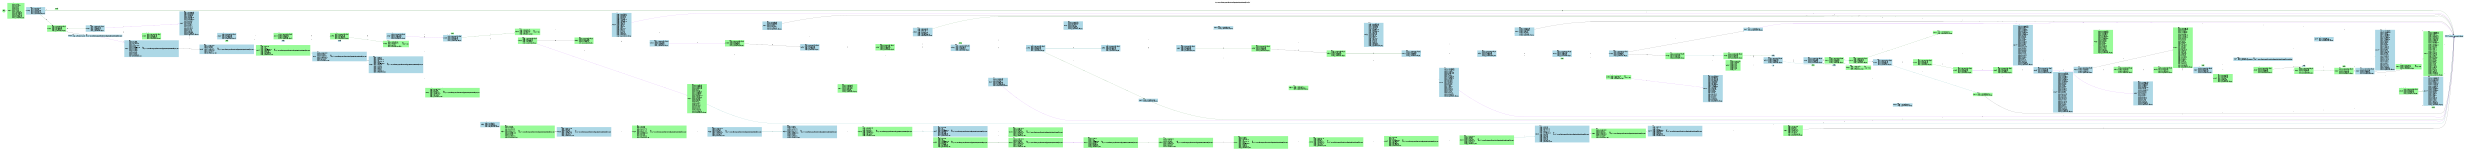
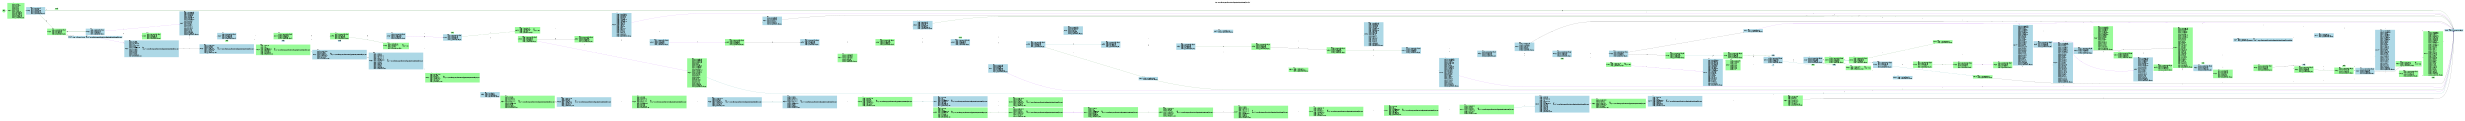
node "0x402772 [109]": removed
